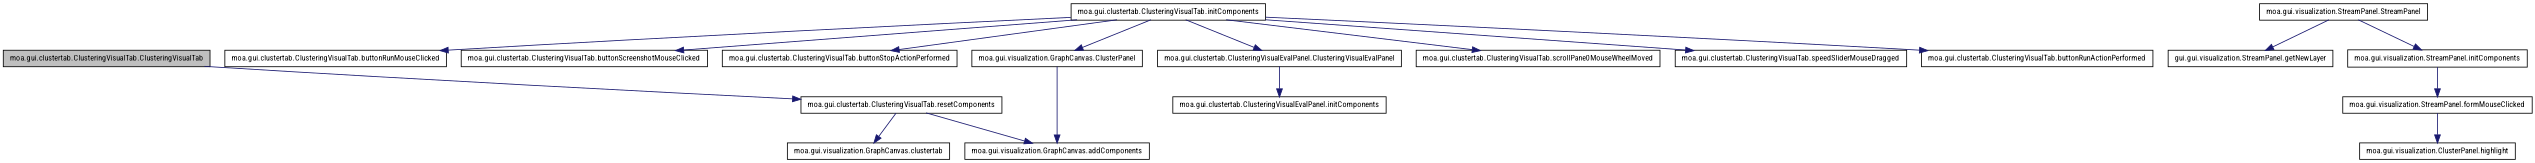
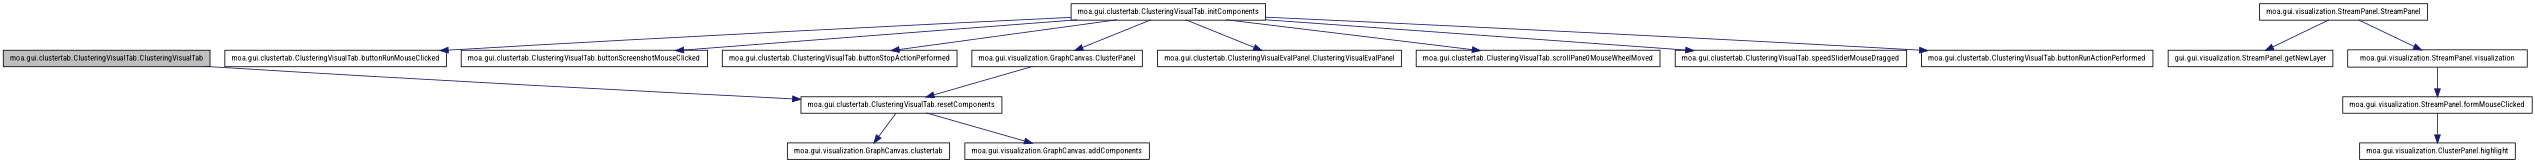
node "moa.gui.visualization.StreamPanel.initComponents": label "moa.gui.visualization.StreamPanel.initComponents" -> "moa.gui.visualization.StreamPanel.visualization"
edge "moa.gui.visualization.GraphCanvas.ClusterPanel" -> "moa.gui.visualization.GraphCanvas.addComponents": now "moa.gui.visualization.GraphCanvas.ClusterPanel" -> "moa.gui.clustertab.ClusteringVisualTab.resetComponents"
node "moa.gui.clustertab.ClusteringVisualEvalPanel.initComponents": removed
